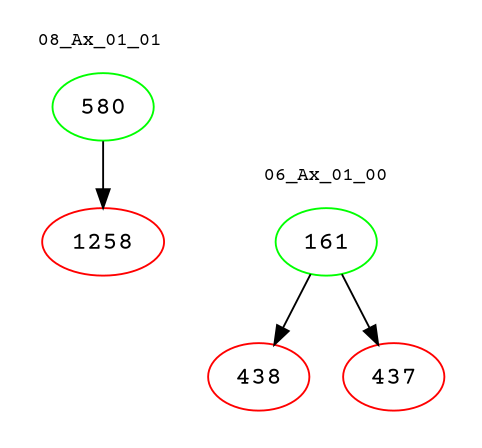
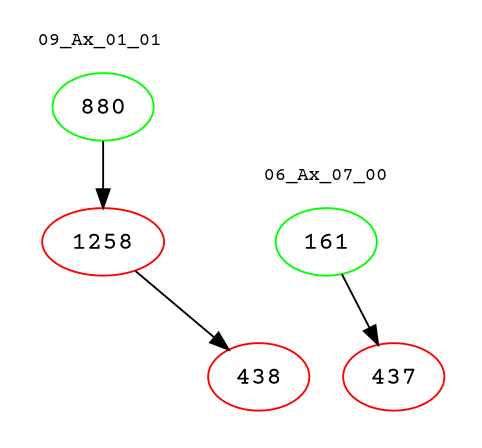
cluster "08_Ax_01_01": label "08_Ax_01_01" -> "09_Ax_01_01"
node "580": label "580" -> "880"
cluster "06_Ax_01_00": label "06_Ax_01_00" -> "06_Ax_07_00"
edge "161" -> "438": now "1258" -> "438"
